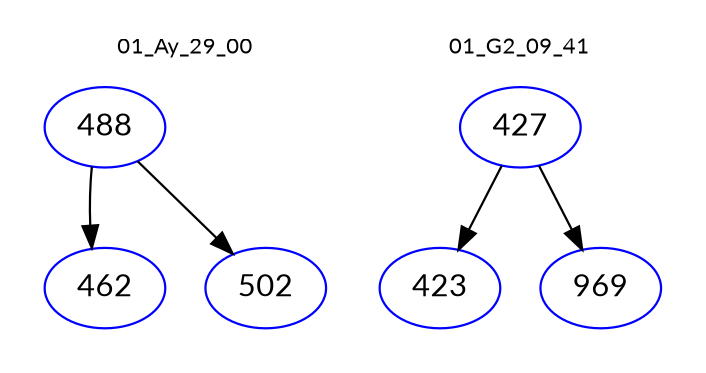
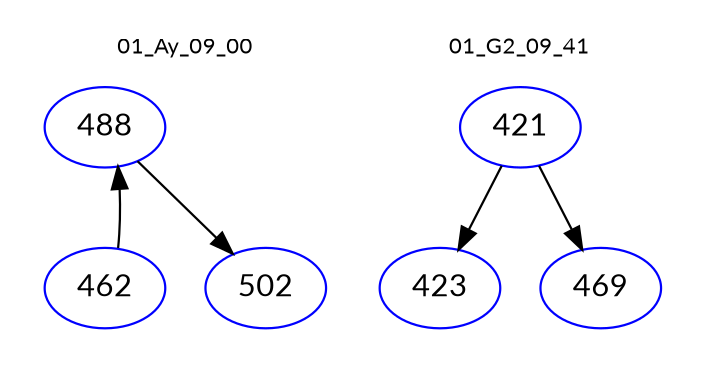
cluster "01_Ay_29_00": label "01_Ay_29_00" -> "01_Ay_09_00"
node "427": label "427" -> "421"
edge "488" -> "462": reversed
node "969": label "969" -> "469"
